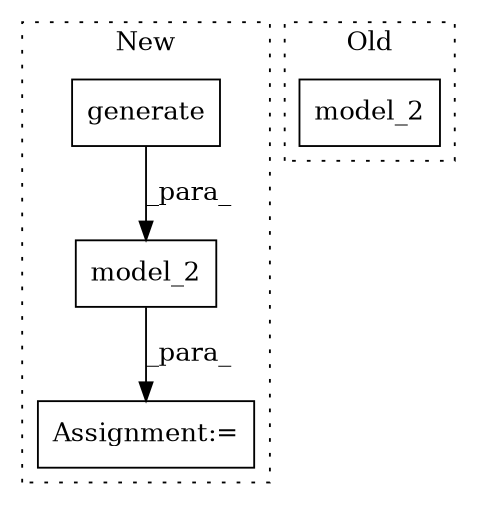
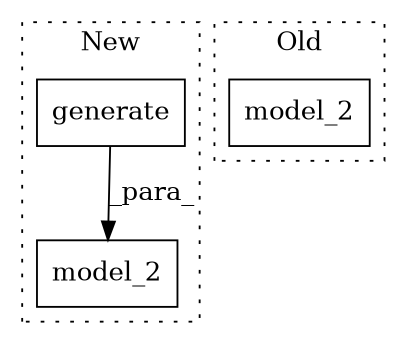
node "Assignment:=": removed
